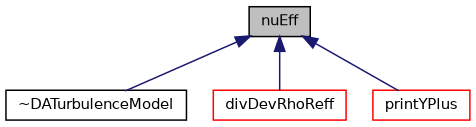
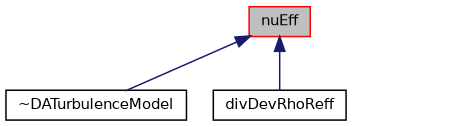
node "nuEff": color black -> red
node "divDevRhoReff": color red -> black
node "printYPlus": removed
